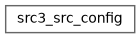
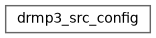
node "src3_src_config": label "src3_src_config" -> "drmp3_src_config"
